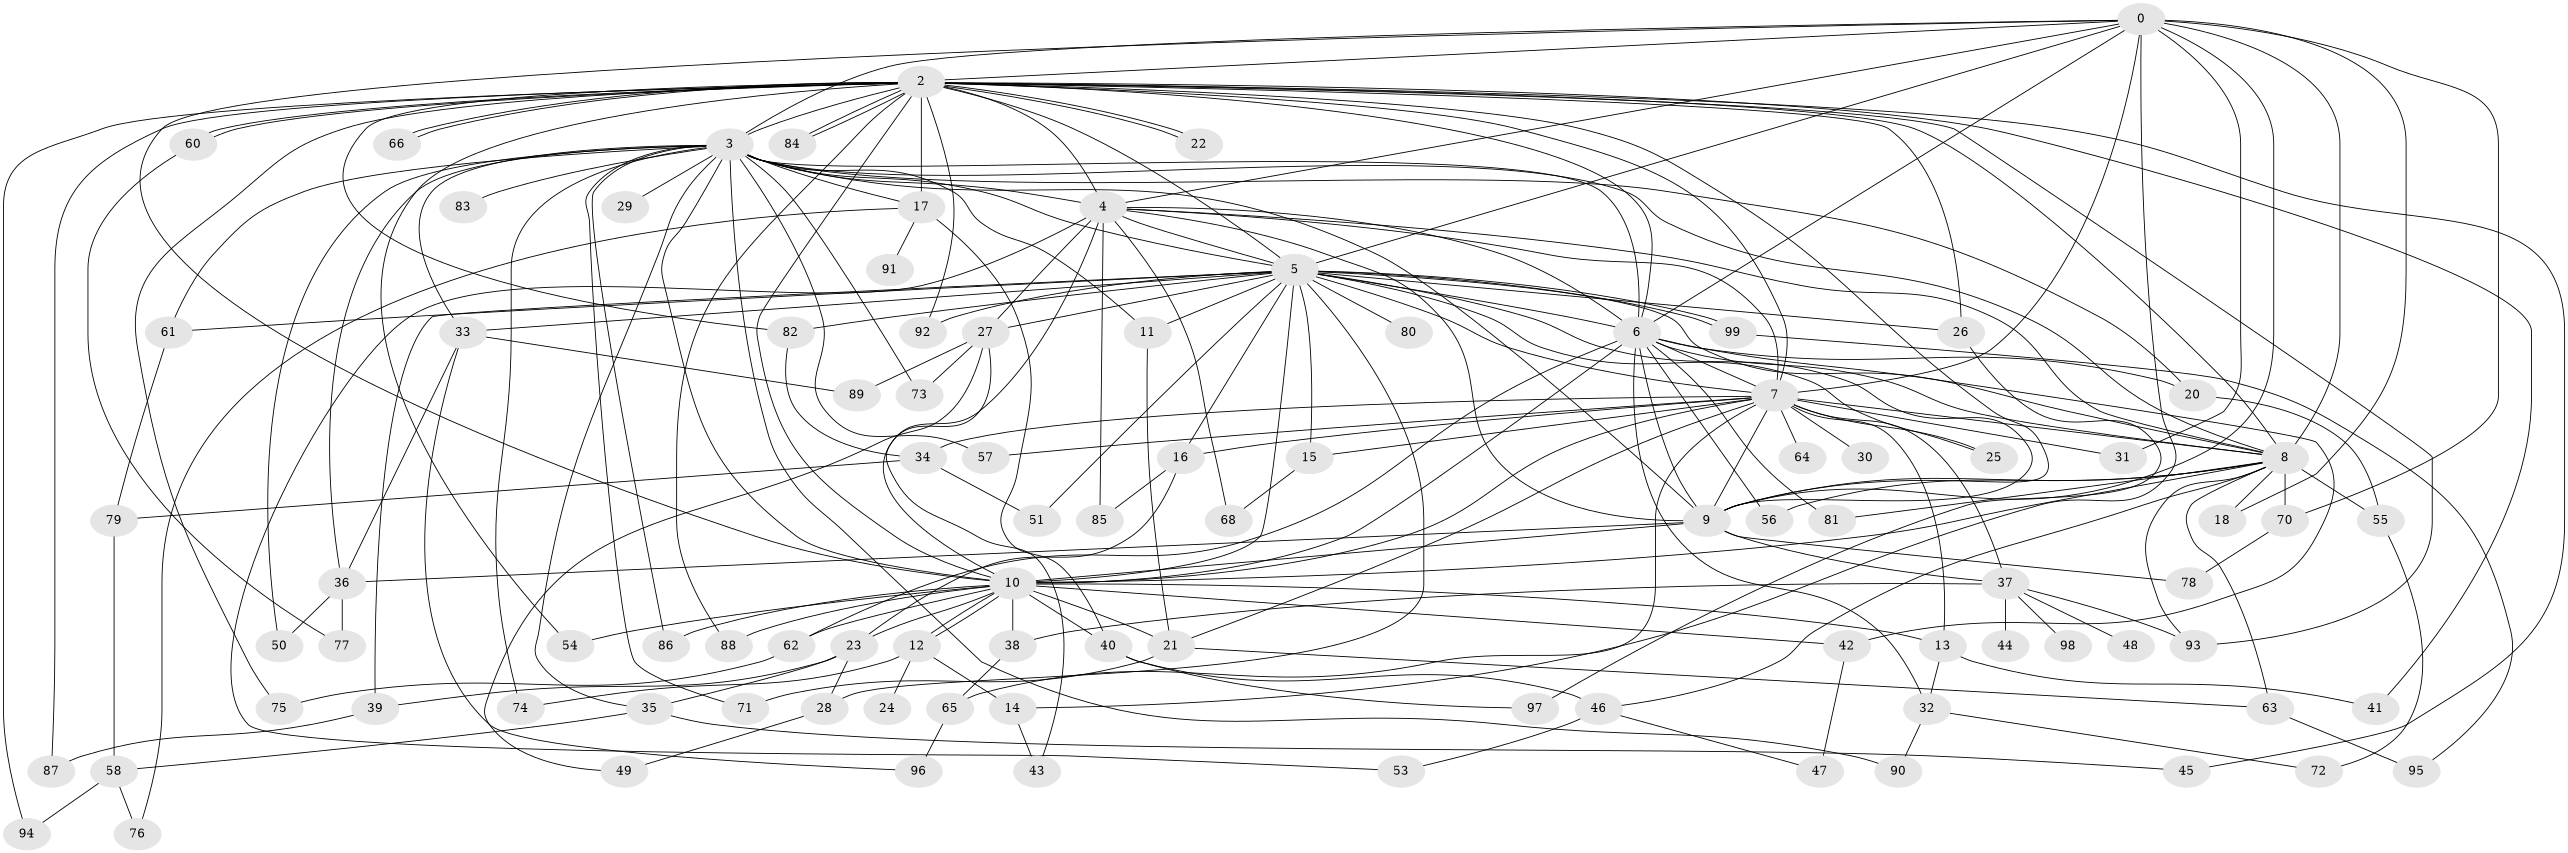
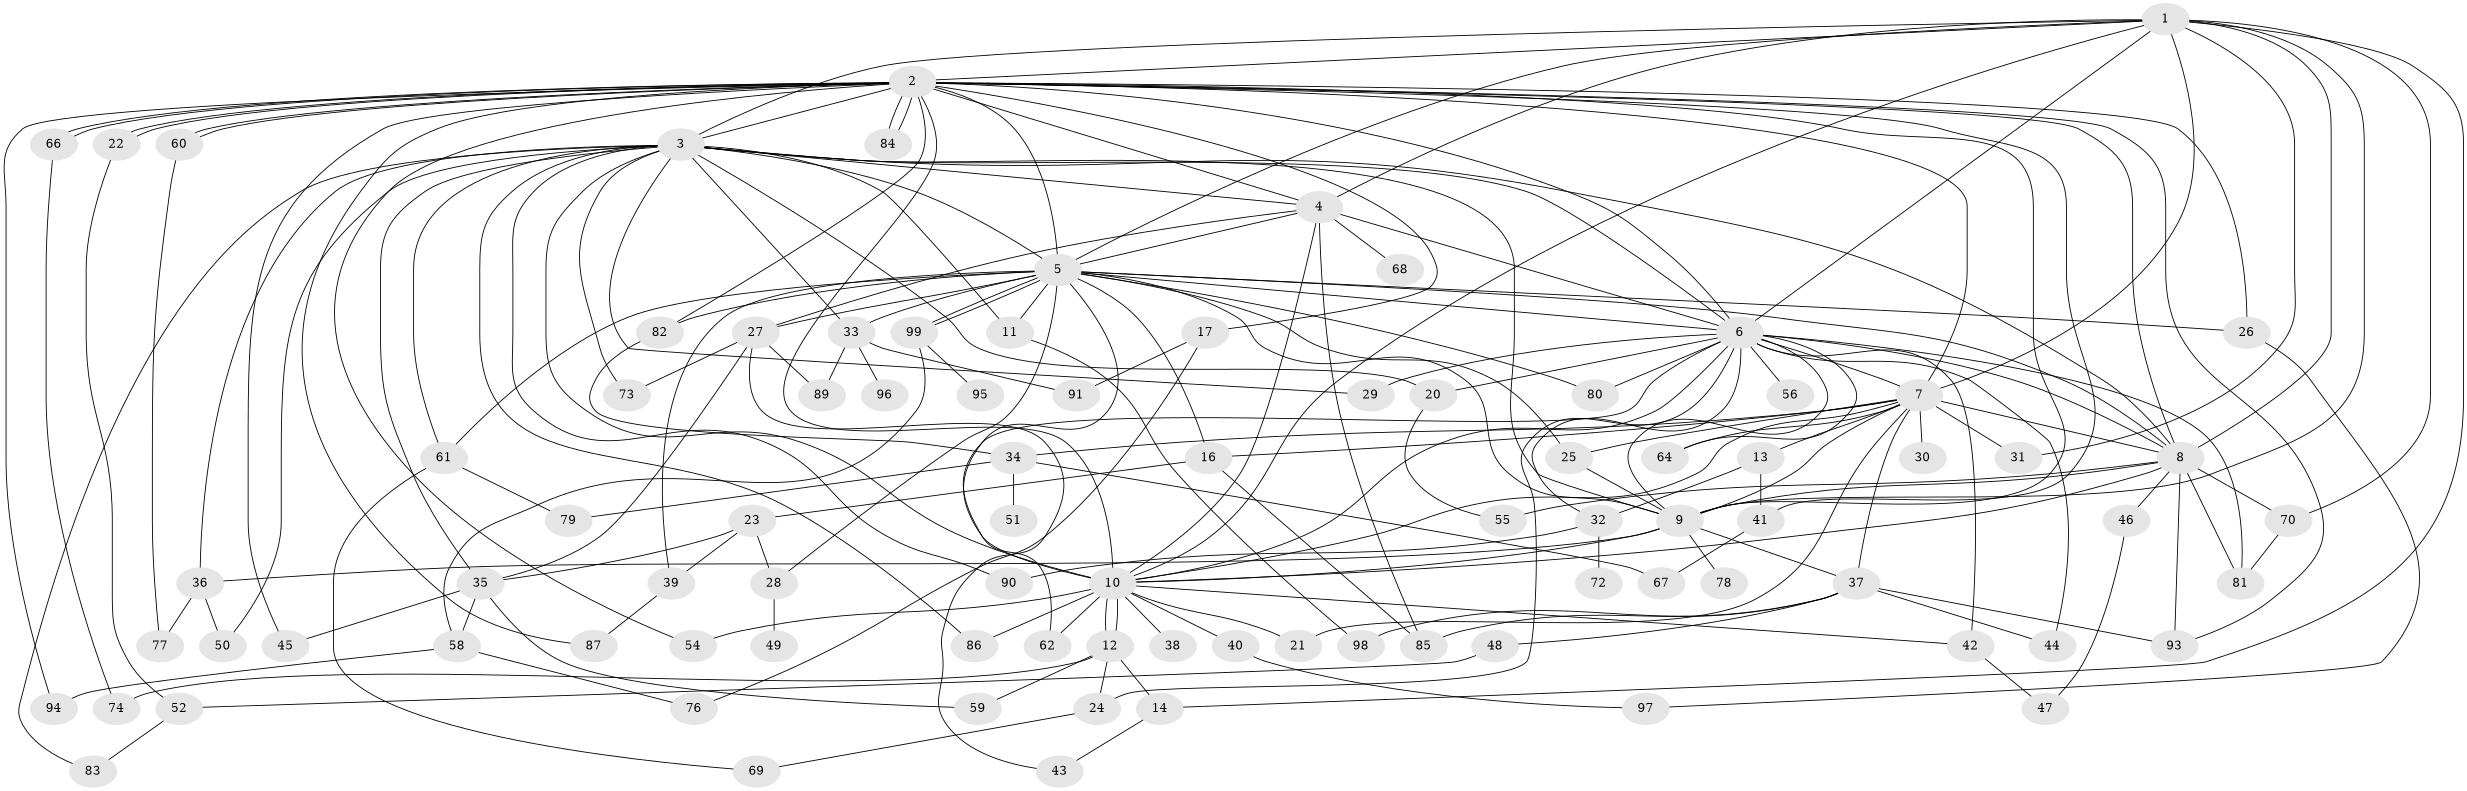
node "0": label "0" -> "1"
edge "3" -- "17": removed
edge "4" -- "7": removed
edge "4" -- "8": removed
edge "4" -- "9": now "25" -- "9"
node "92": removed
edge "6" -- "29": added
edge "5" -- "7": removed
edge "3" -- "74": now "66" -- "74"
edge "6" -- "80": added
edge "5" -- "51": removed
edge "6" -- "64": added
edge "6" -- "44": added
edge "17" -- "40": removed
edge "33" -- "36": now "33" -- "91"
node "57": removed
node "15": removed
edge "8" -- "56": removed
edge "11" -- "21": now "11" -- "98"
edge "27" -- "49": now "27" -- "35"
node "18": removed
edge "70" -- "78": now "70" -- "81"
node "67": added
edge "37" -- "38": now "37" -- "85"
edge "10" -- "13": removed
edge "10" -- "23": removed
edge "6" -- "24": added
edge "79" -- "58": now "99" -- "58"
node "88": removed
edge "55" -- "72": removed
edge "40" -- "46": removed
node "52": added
node "75": removed
node "71": removed
node "65": removed
node "59": added
node "63": removed
node "69": added
node "53": removed
